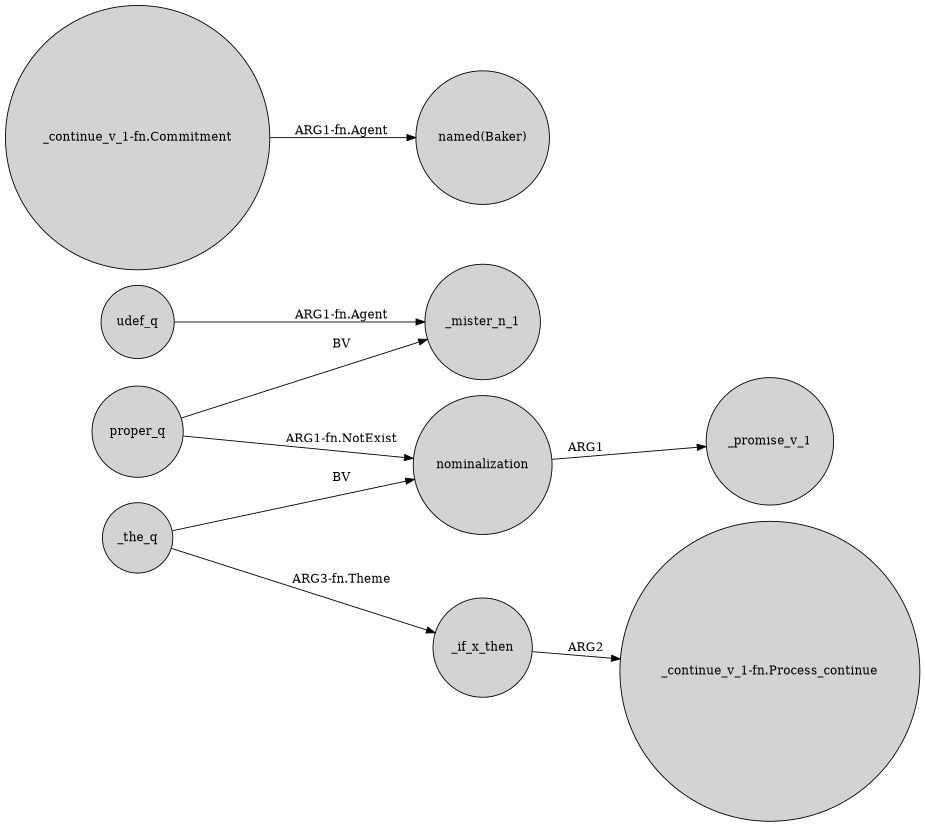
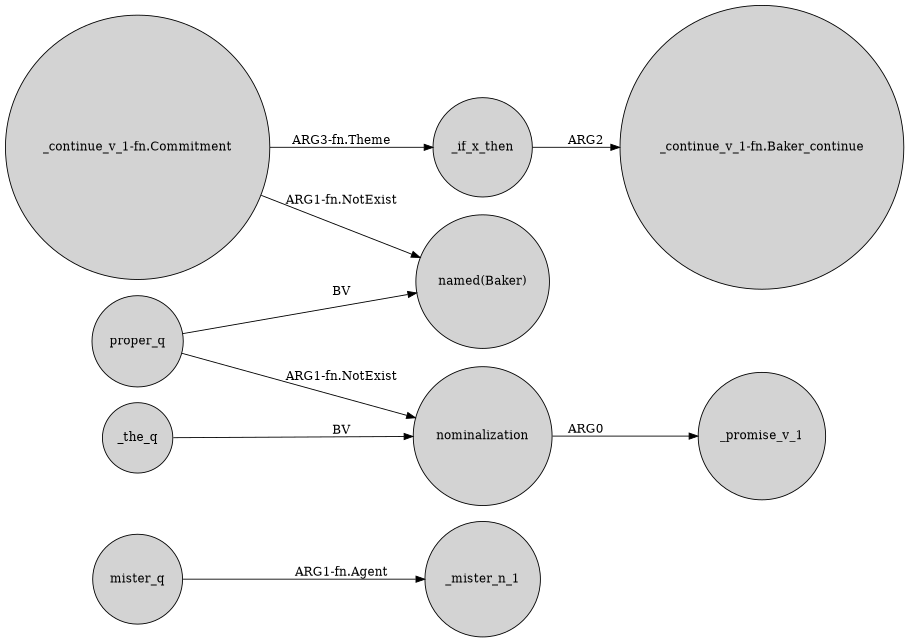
edge "_continue_v_1-fn.Commitment" -> "named(Baker)": label "ARG1-fn.Agent" -> "ARG1-fn.NotExist"
node "udef_q": label "udef_q" -> "mister_q"
edge "proper_q" -> "_mister_n_1": now "proper_q" -> "named(Baker)"
edge "nominalization" -> "_promise_v_1": label "ARG1" -> "ARG0"
edge "_the_q" -> "_if_x_then": now "_continue_v_1-fn.Commitment" -> "_if_x_then"
node "_continue_v_1-fn.Process_continue": label "_continue_v_1-fn.Process_continue" -> "_continue_v_1-fn.Baker_continue"
